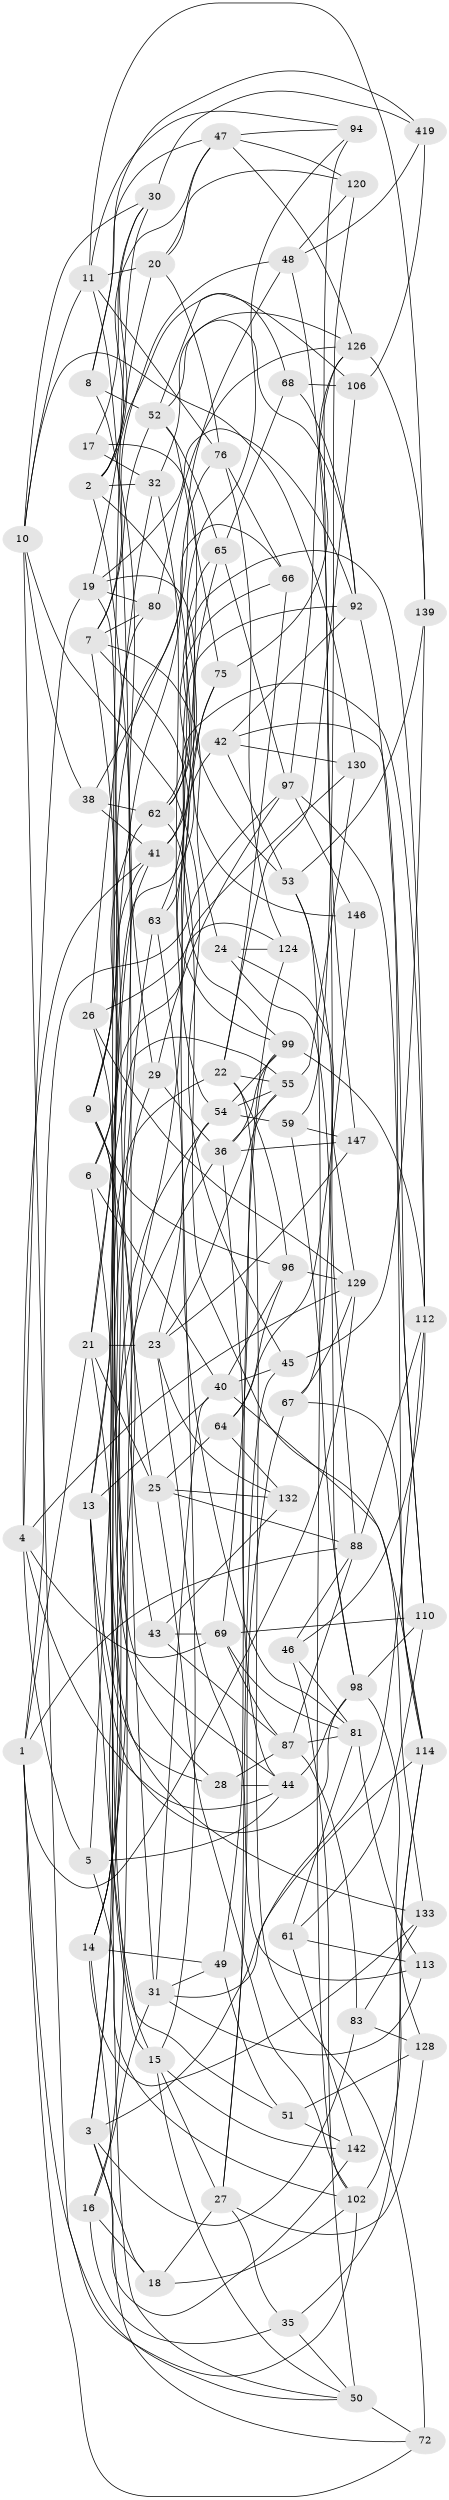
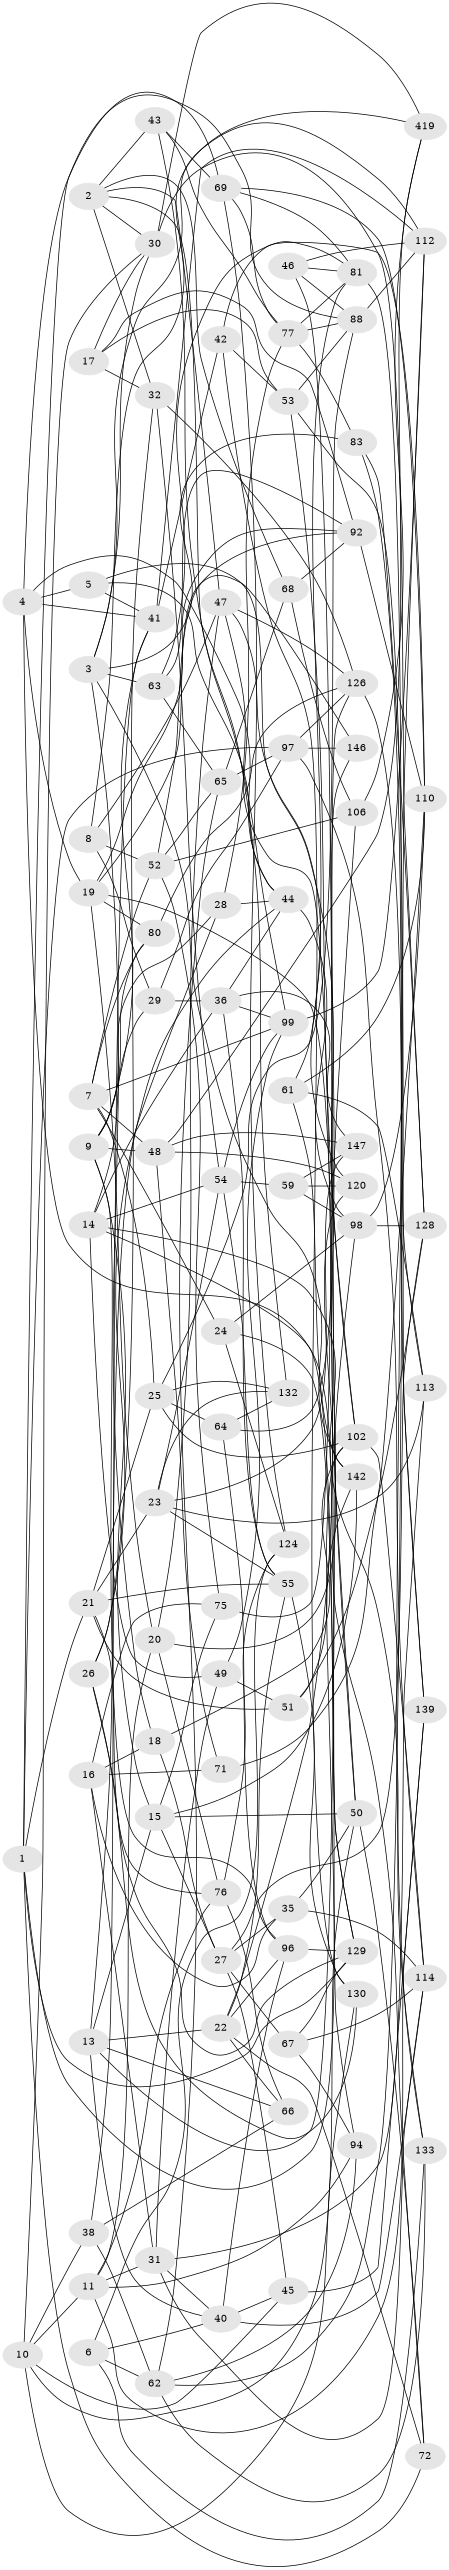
edge "30" -- "128": added
edge "92" -- "42": now "92" -- "17"
node "87": label "87" -> "77"
node "71": added
